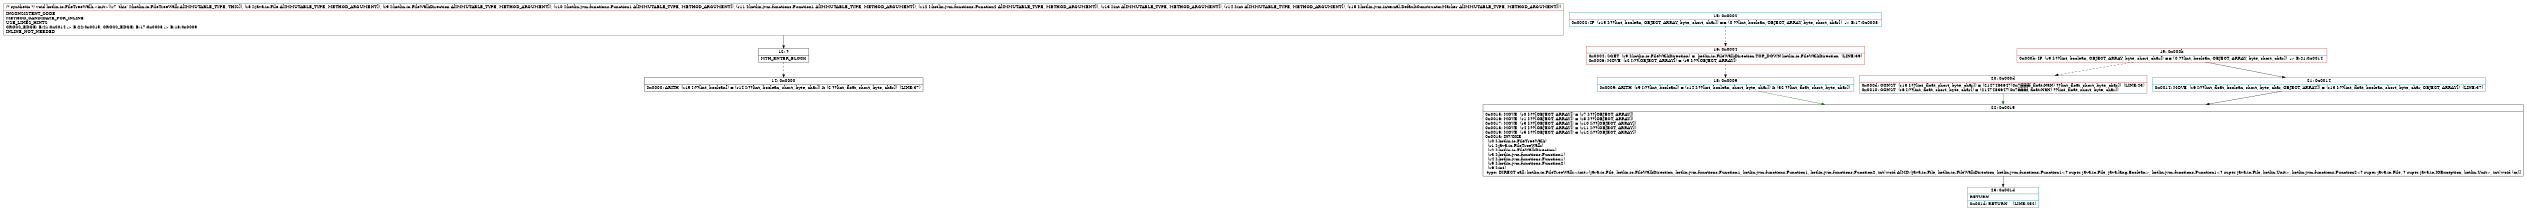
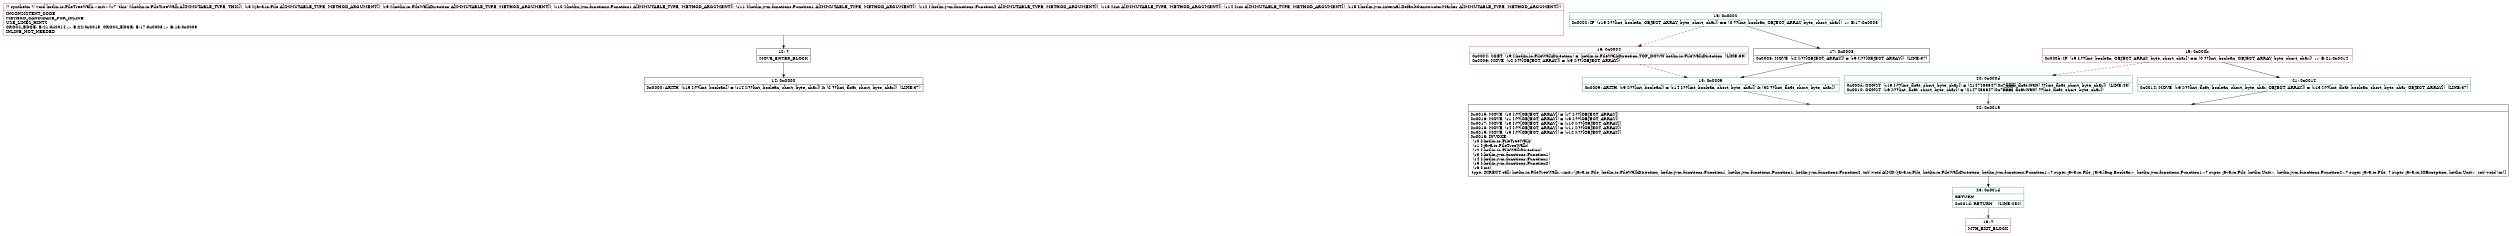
node "17: 0x0008": added
node "12: ?": text "MTH_ENTER_BLOCK" -> "MOVE_ENTER_BLOCK"
edge "12: ?" -> "14: 0x0000": style dashed -> solid
node "20: 0x000d": color brown -> teal
node "13: ?": added
